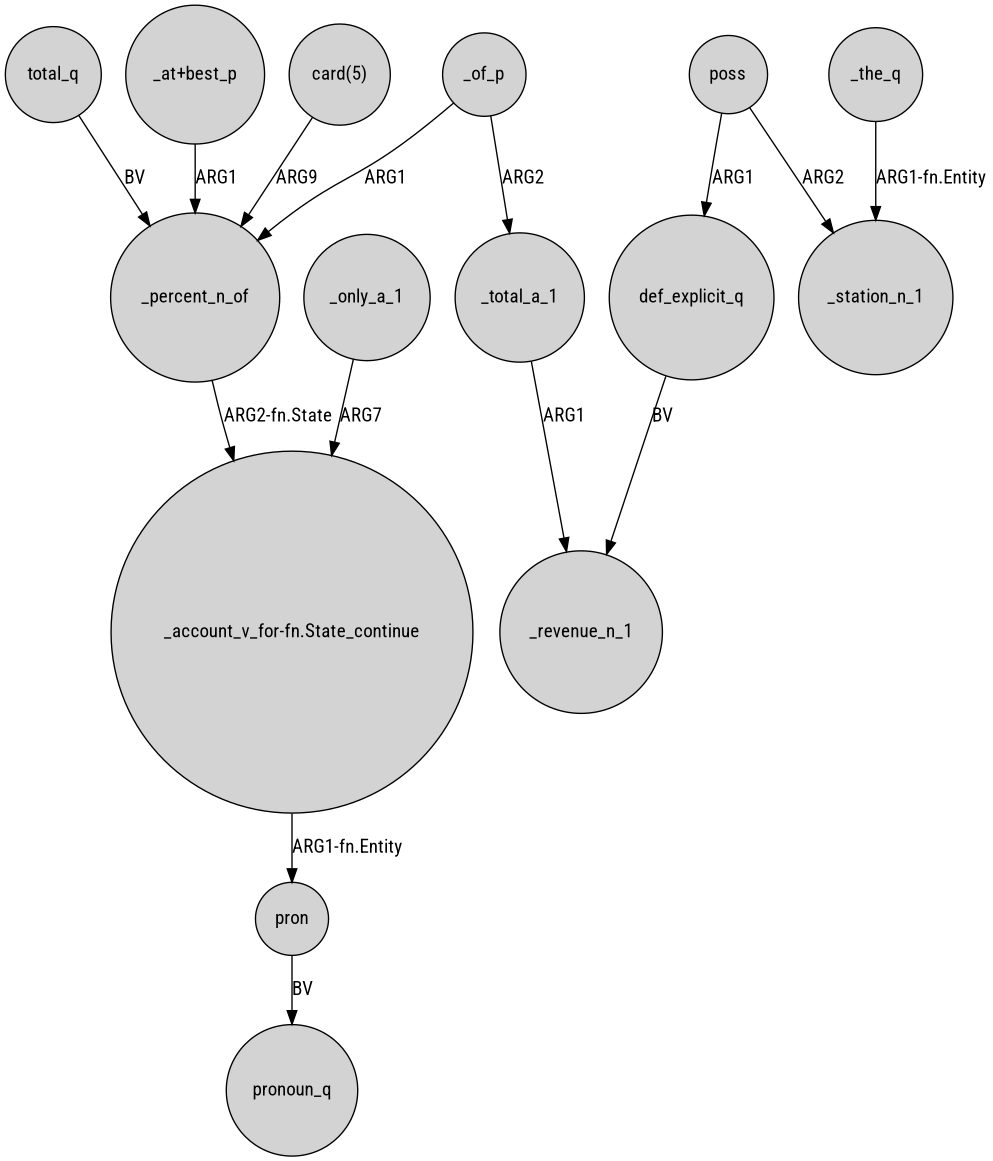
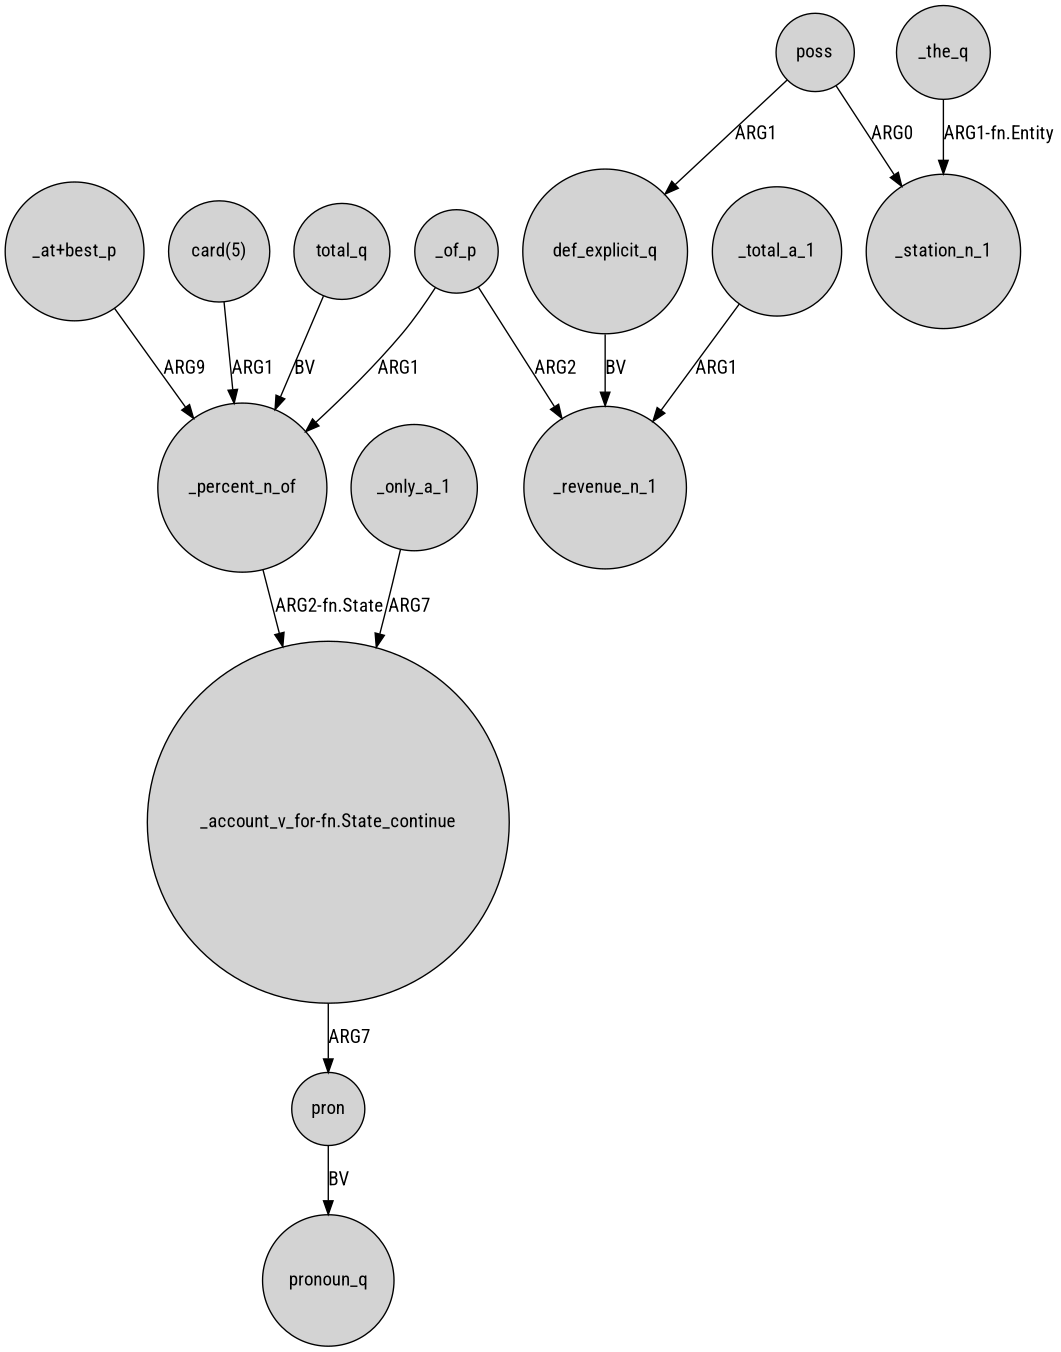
edge "_of_p" -> "_total_a_1": now "_of_p" -> "_revenue_n_1"
edge "_at+best_p" -> "_percent_n_of": label "ARG1" -> "ARG9"
edge "card(5)" -> "_percent_n_of": label "ARG9" -> "ARG1"
edge "poss" -> "_station_n_1": label "ARG2" -> "ARG0"
edge "_account_v_for-fn.State_continue" -> "pron": label "ARG1-fn.Entity" -> "ARG7"
